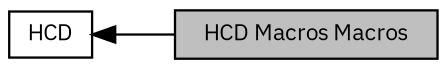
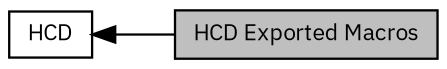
node "HCD Macros Macros": label "HCD Macros Macros" -> "HCD Exported Macros"
